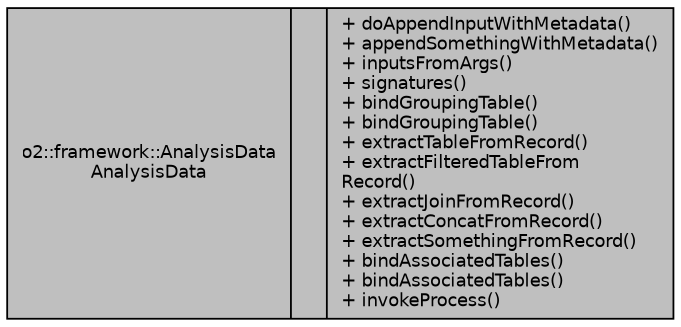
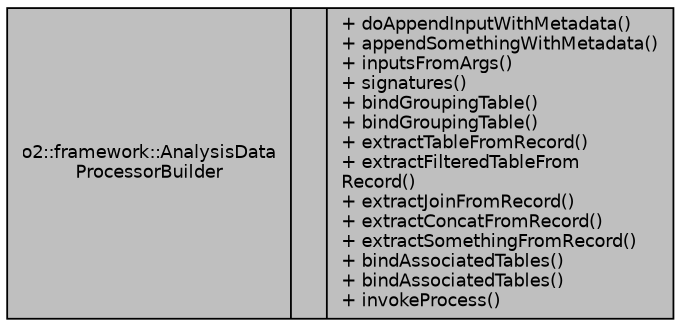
node "o2::framework::AnalysisData": text "AnalysisData" -> "ProcessorBuilder"
